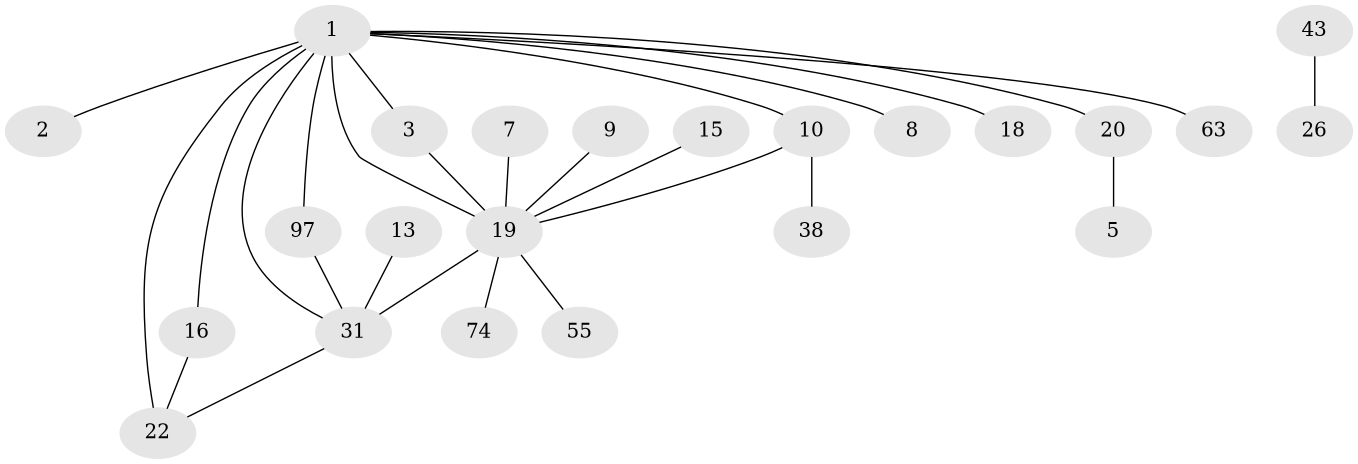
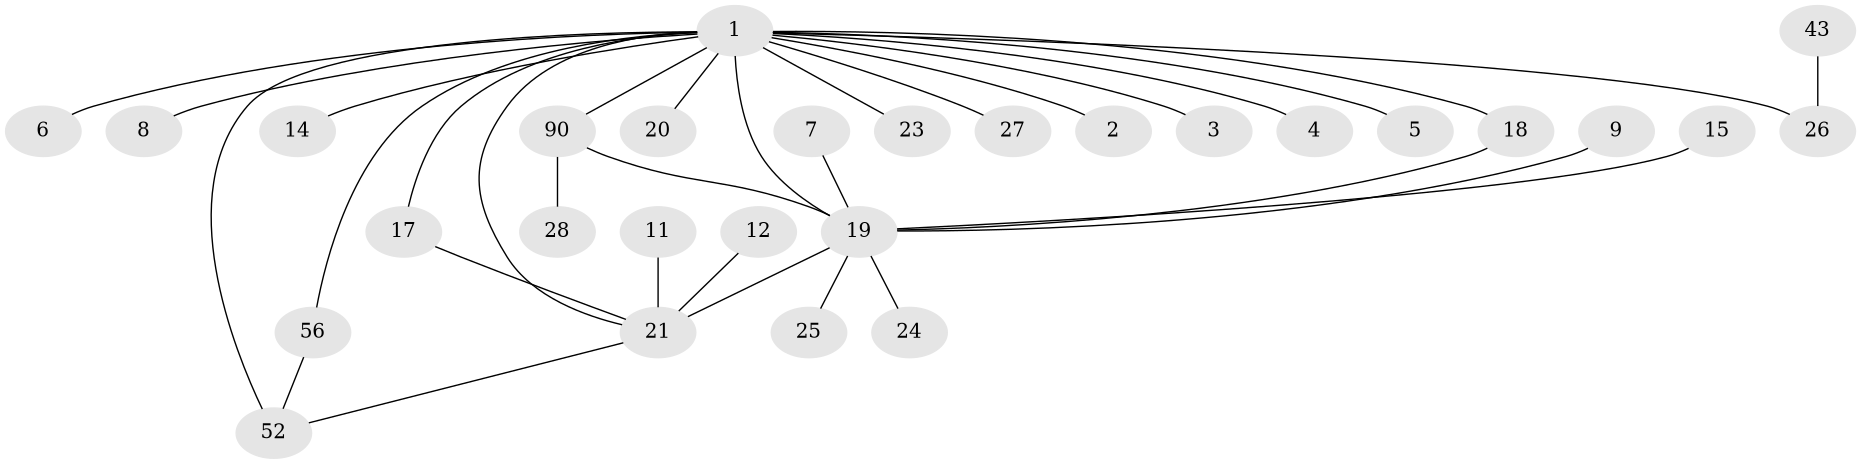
edge "1" -- "26": added
node "6": added
node "14": added
node "10": label "10" -> "90"
node "27": added
node "63": label "63" -> "23"
node "4": added
edge "3" -- "19": now "18" -- "19"
edge "20" -- "5": now "1" -- "5"
node "97": label "97" -> "17"
node "13": label "13" -> "11"
node "12": added
node "38": label "38" -> "28"
node "16": label "16" -> "56"
node "31": label "31" -> "21"
node "74": label "74" -> "24"
node "55": label "55" -> "25"
node "22": label "22" -> "52"
